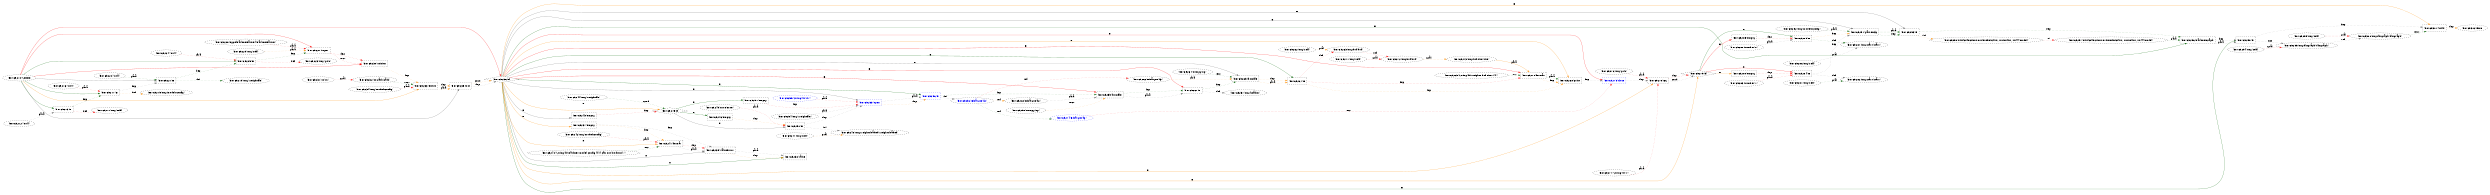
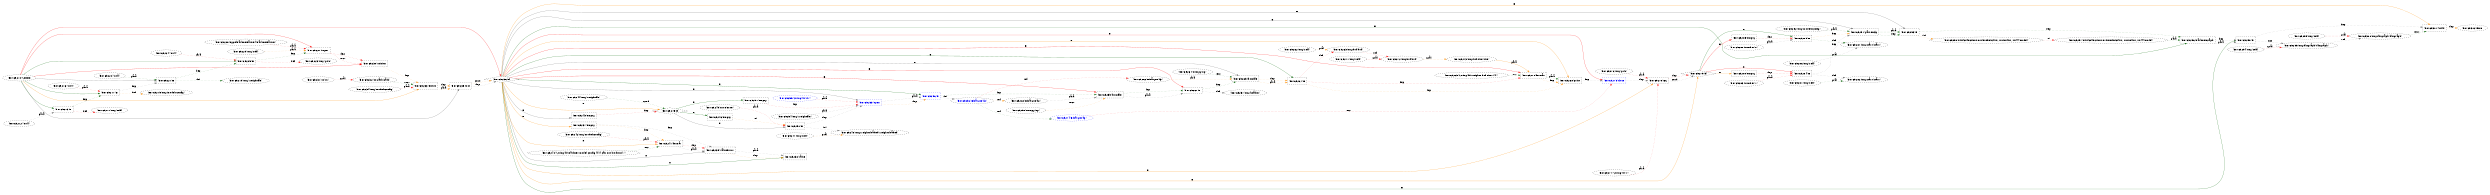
edge "(58769246)empty" -> "(58769250)=": label "dep" -> "ref"
